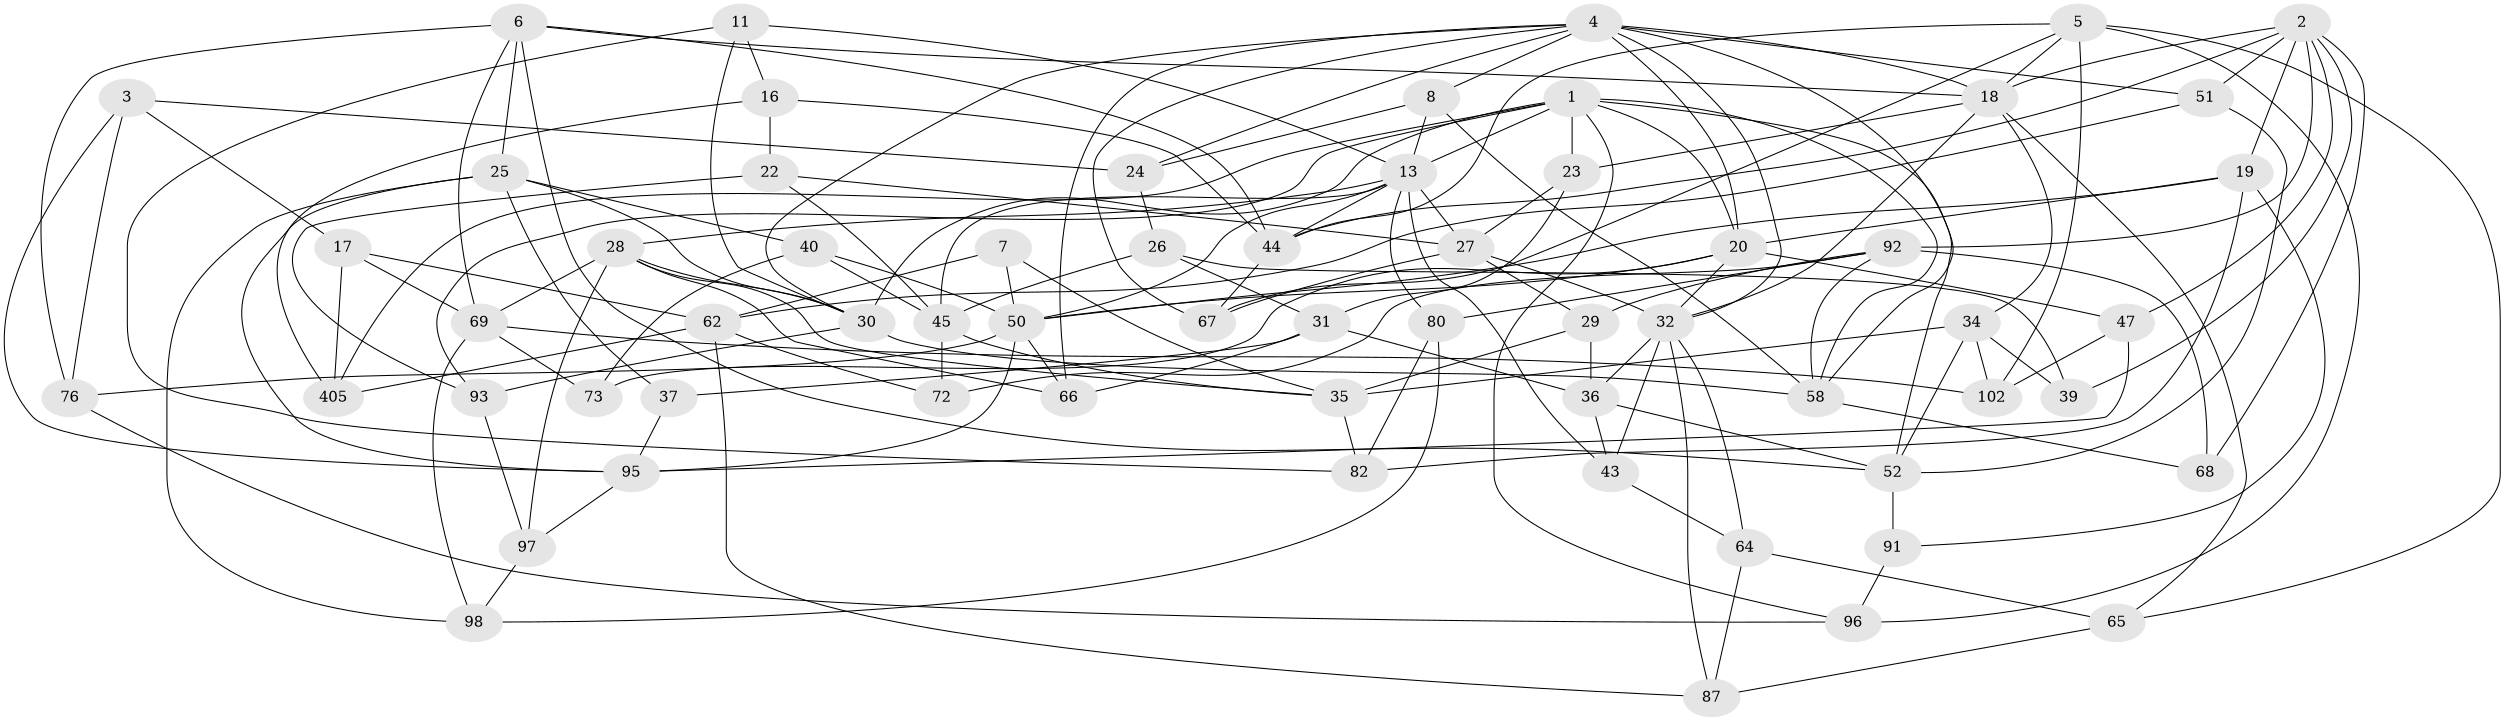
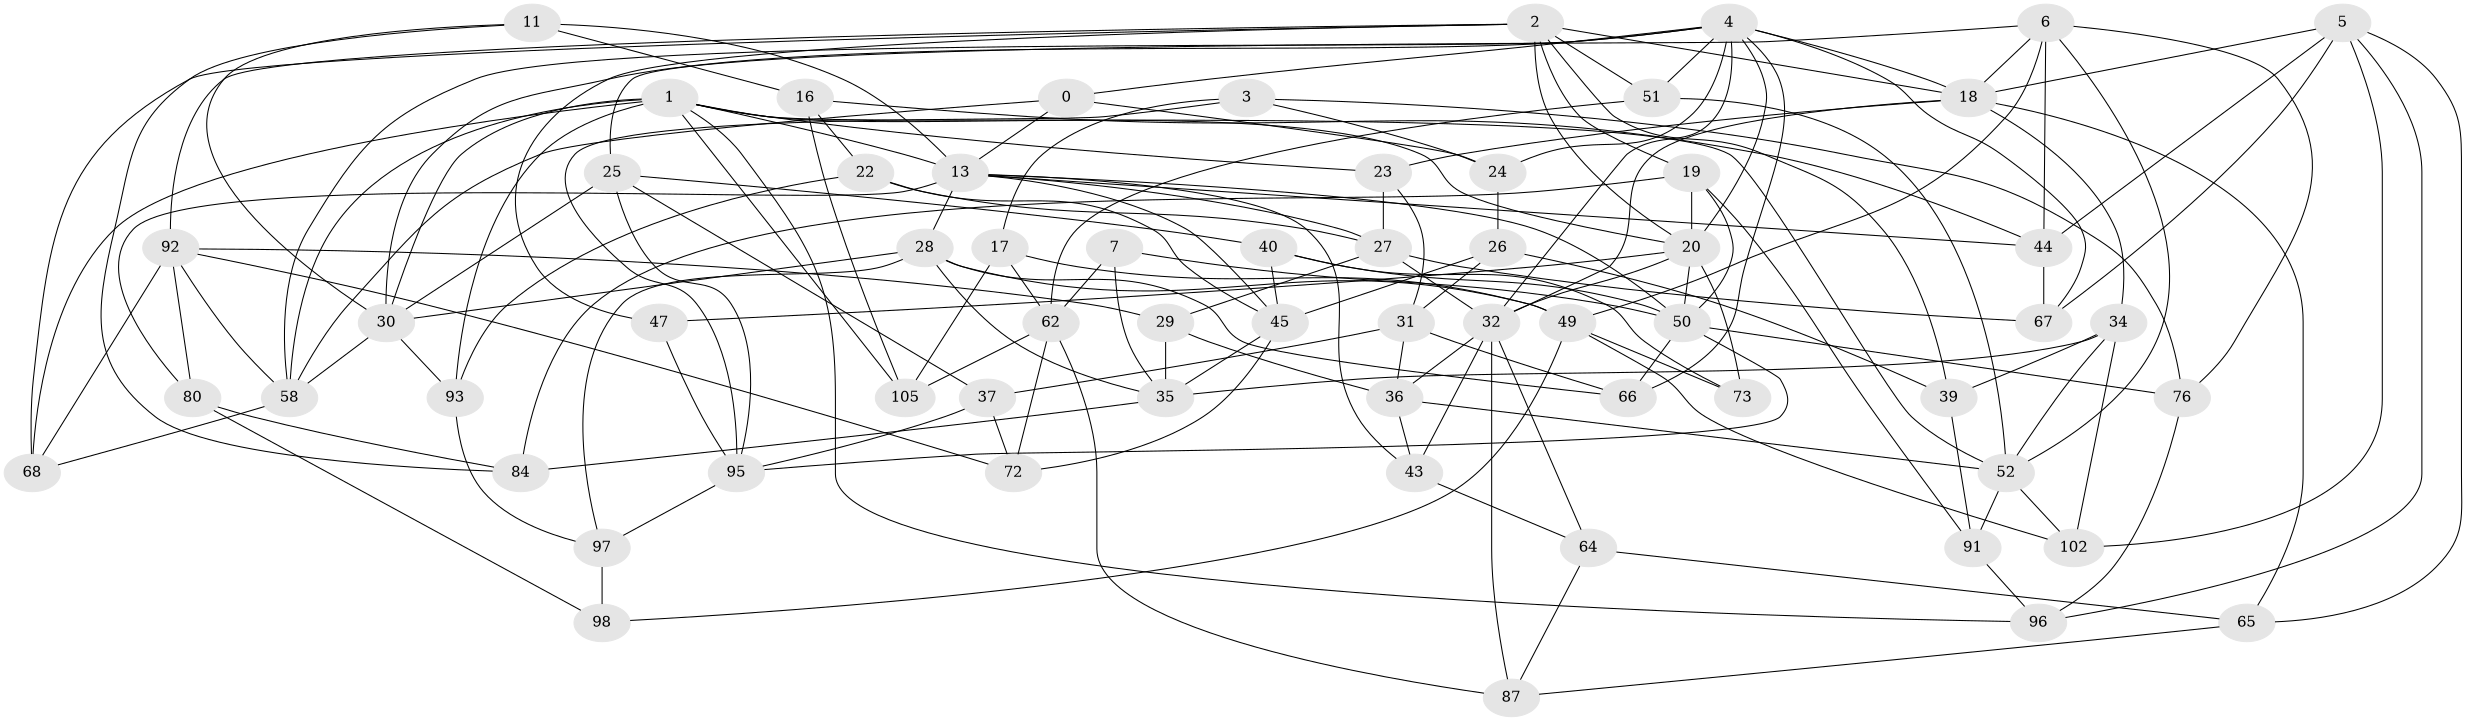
node "8": label "8" -> "0"
edge "2" -- "44": now "2" -- "20"
edge "1" -- "68": added
node "69": label "69" -> "49"
edge "47" -- "102": now "52" -- "102"
edge "25" -- "98": removed
node "405": label "405" -> "105"
edge "37" -- "72": added
node "82": label "82" -> "84"
edge "39" -- "91": added
